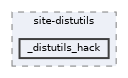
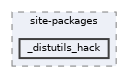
cluster "site-distutils": label "site-distutils" -> "site-packages"
